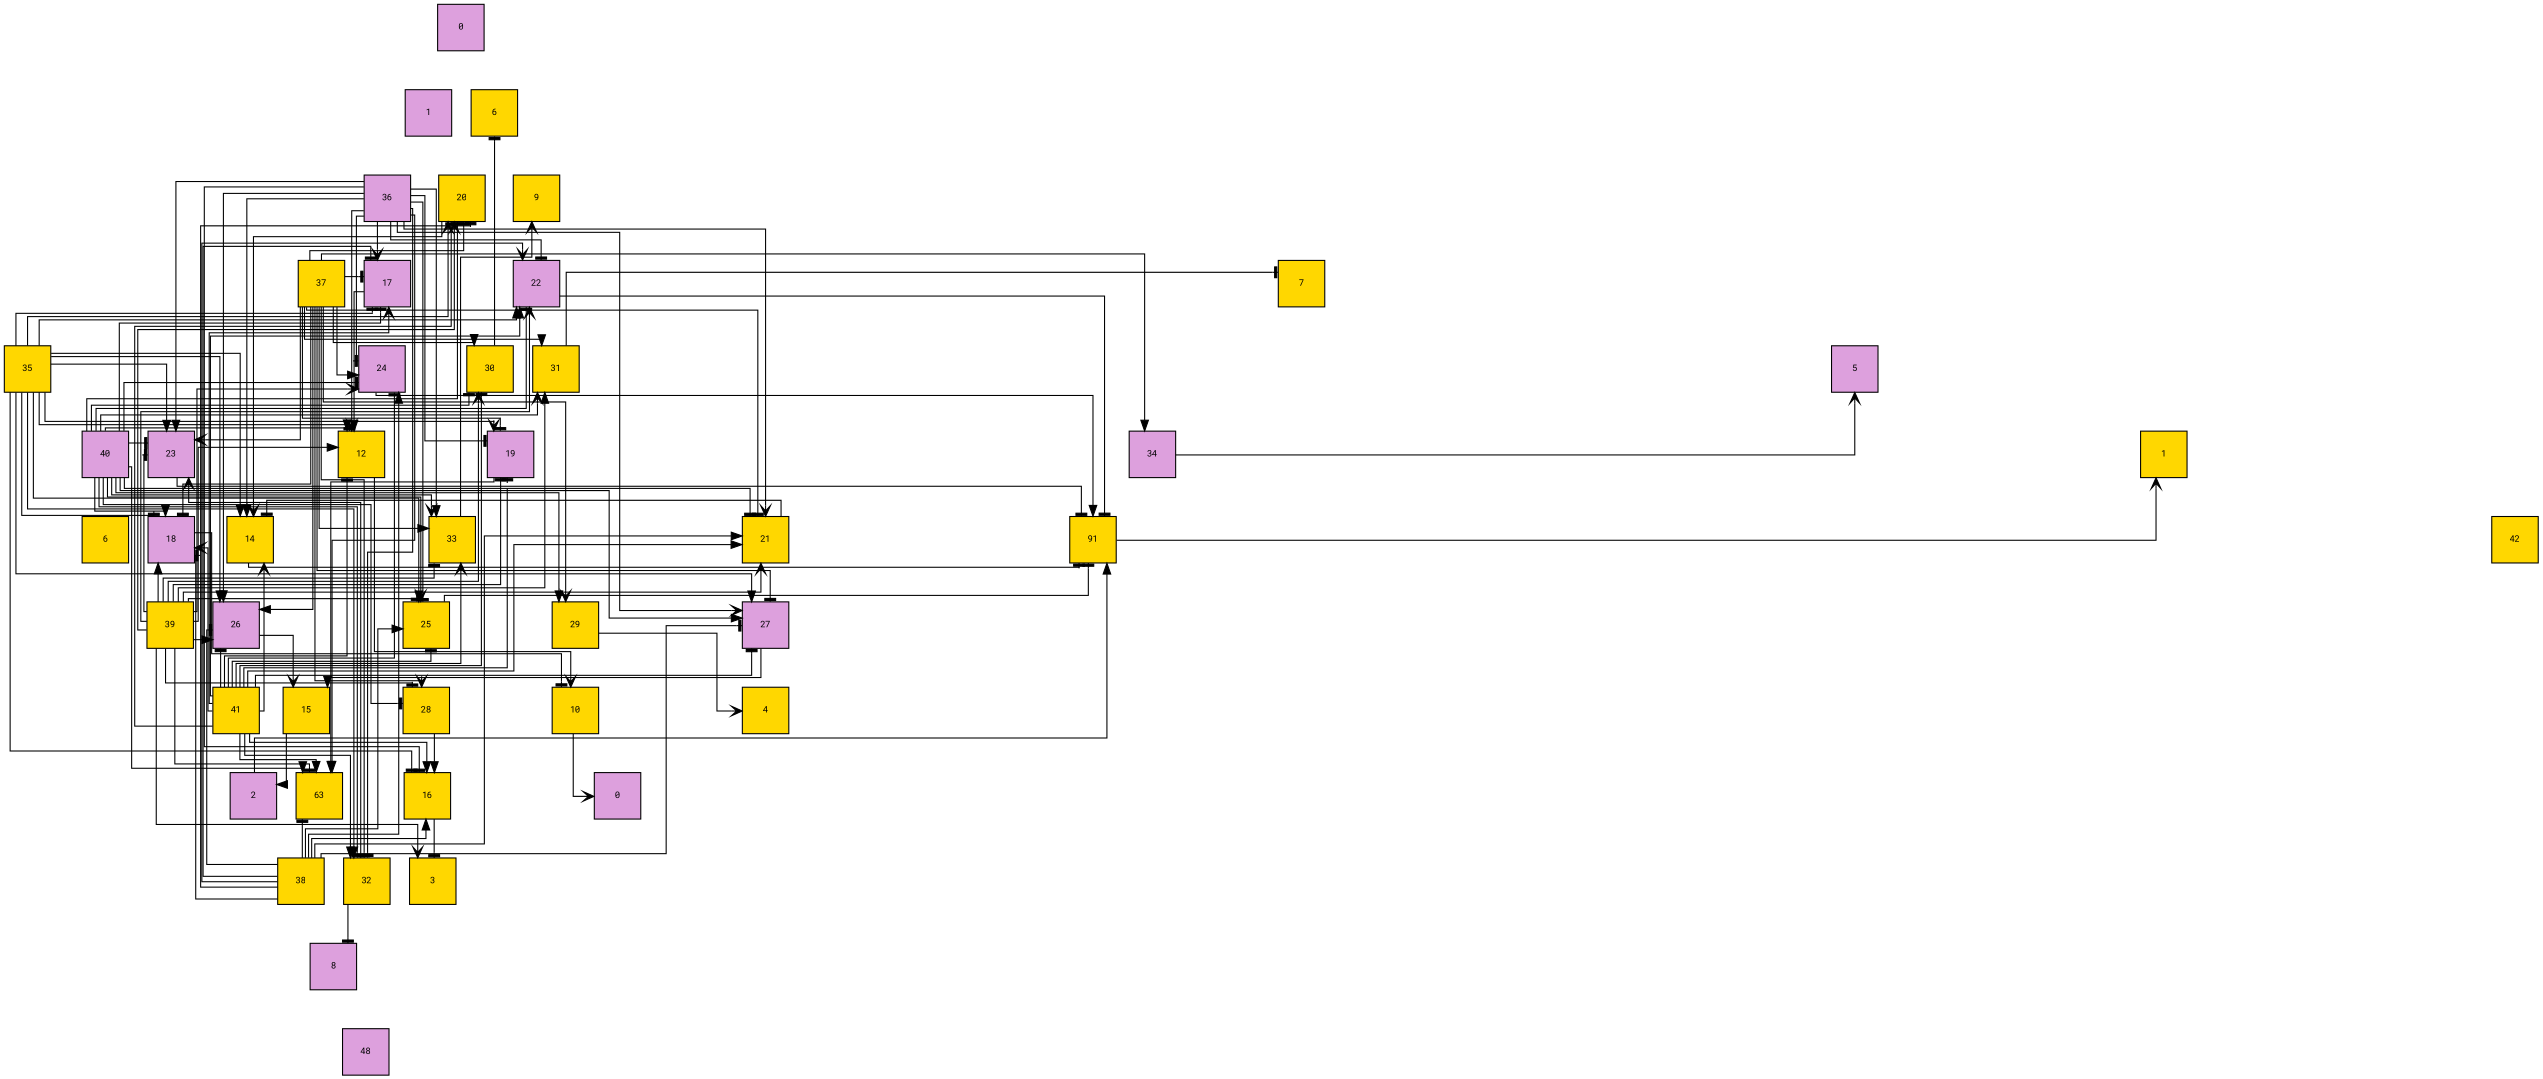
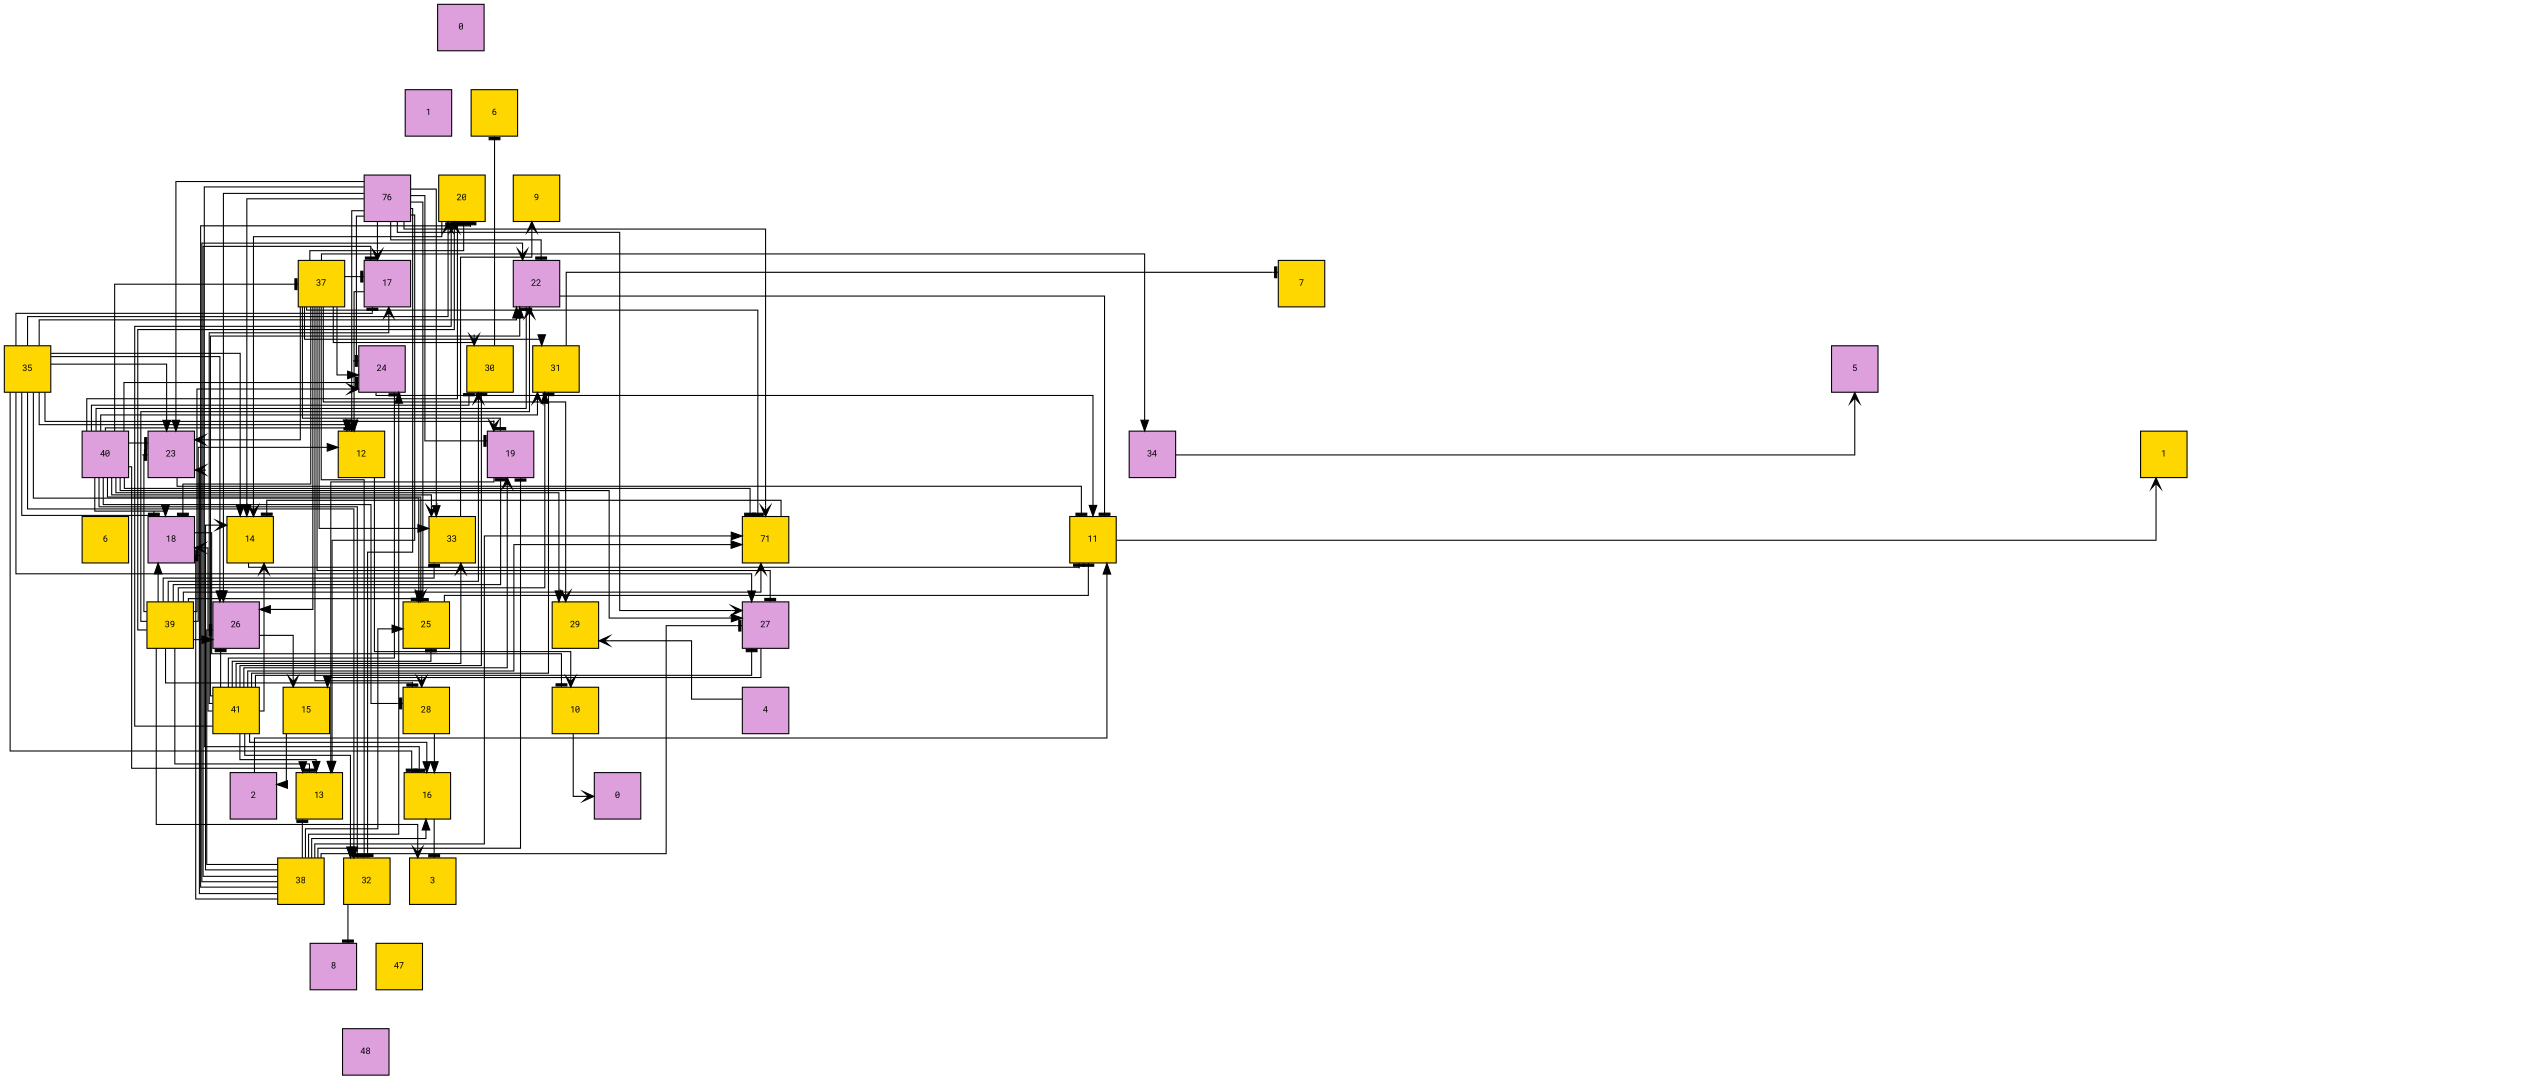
node "36": label "36" -> "76"
edge "40" -> "17": now "40" -> "37"
edge "37" -> "30": arrowhead normal -> vee
node "21": label "21" -> "71"
node "91": label "91" -> "11"
node "42": removed
edge "32" -> "23": now "38" -> "23"
edge "29" -> "4": reversed
edge "41" -> "12": now "41" -> "31"
edge "41" -> "19": arrowhead tee -> vee
node "4": fillcolor gold -> plum
edge "38" -> "14": added
edge "38" -> "19": added
node "63": label "63" -> "13"
node "47": added
